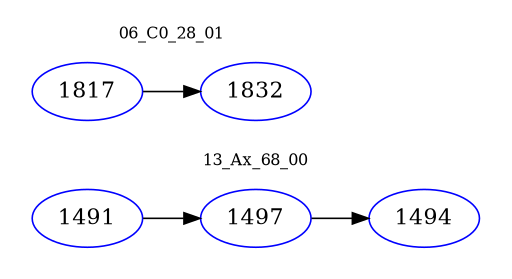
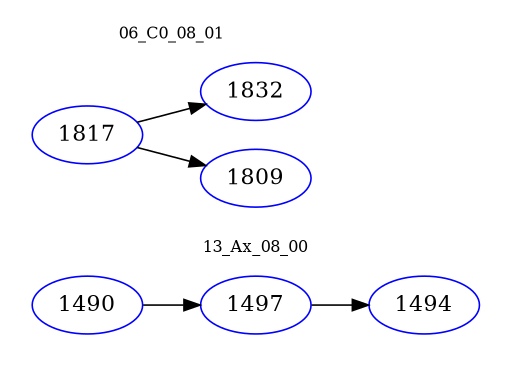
cluster "06_C0_28_01": label "06_C0_28_01" -> "06_C0_08_01"
cluster "13_Ax_68_00": label "13_Ax_68_00" -> "13_Ax_08_00"
node "1809": added
node "1491": label "1491" -> "1490"
